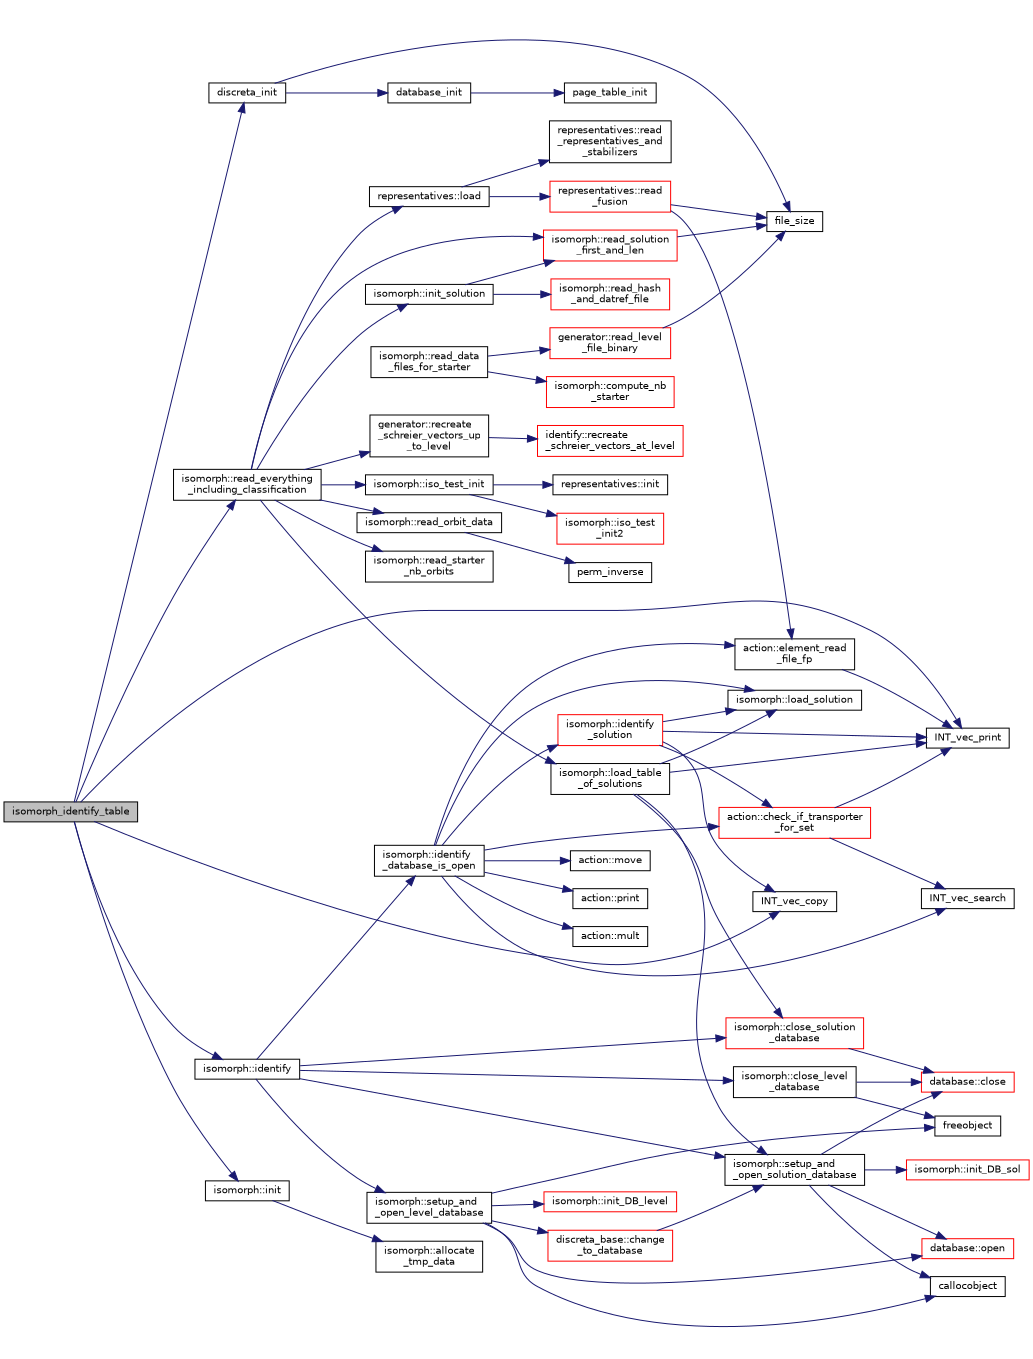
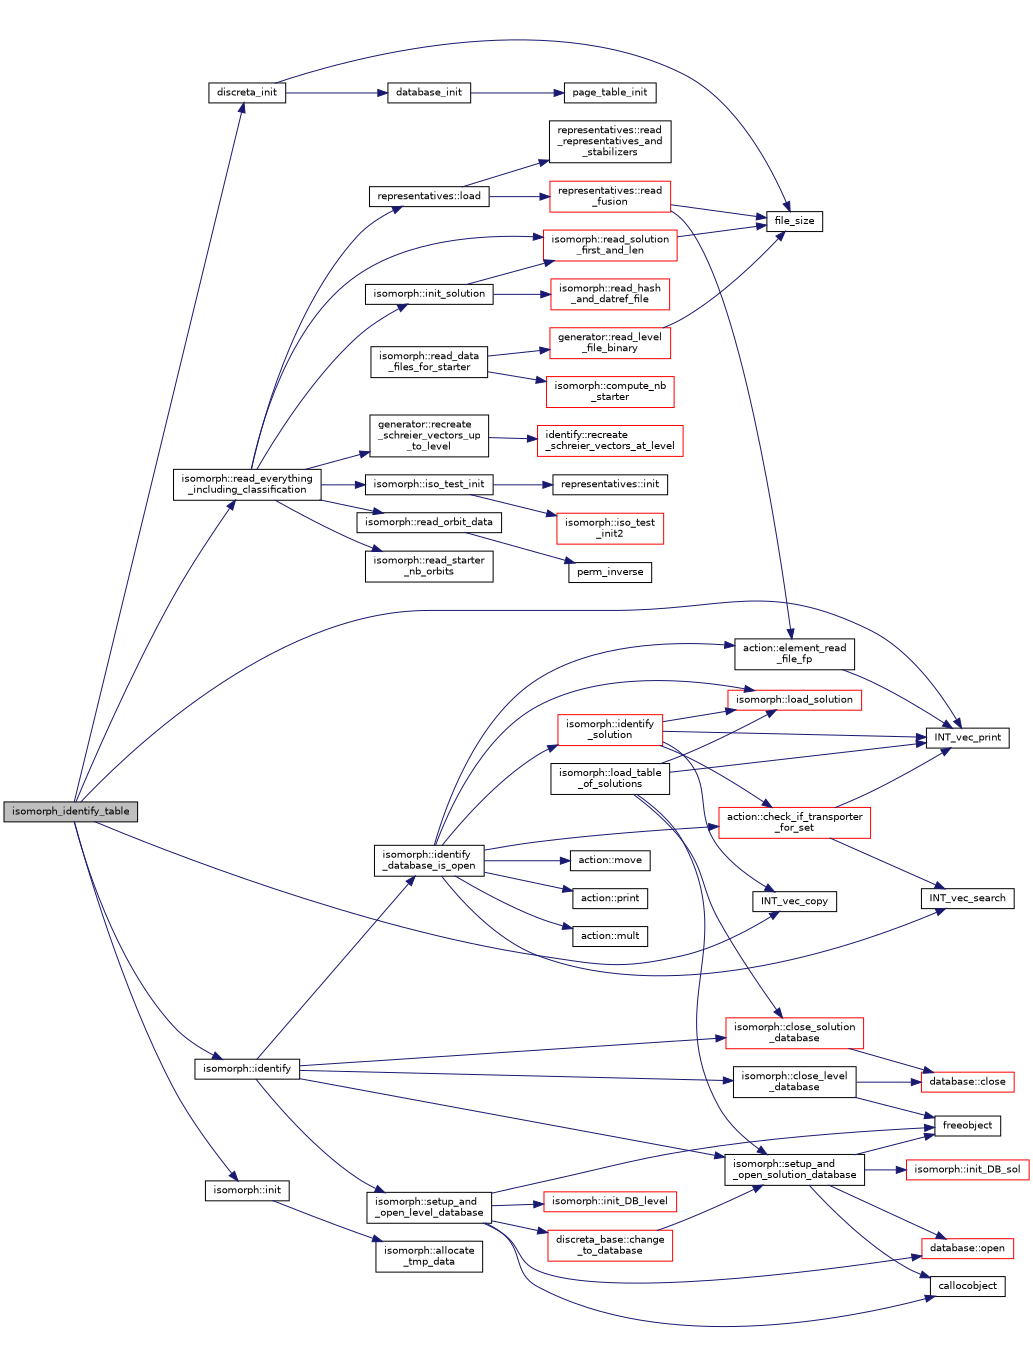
edge "isomorph::read_everything _including_classification" -> "isomorph::load_table _of_solutions": removed
node "isomorph::load_solution": color black -> red
edge "isomorph::setup_and _open_solution_database" -> "database::close": now "isomorph::setup_and _open_solution_database" -> "freeobject"
